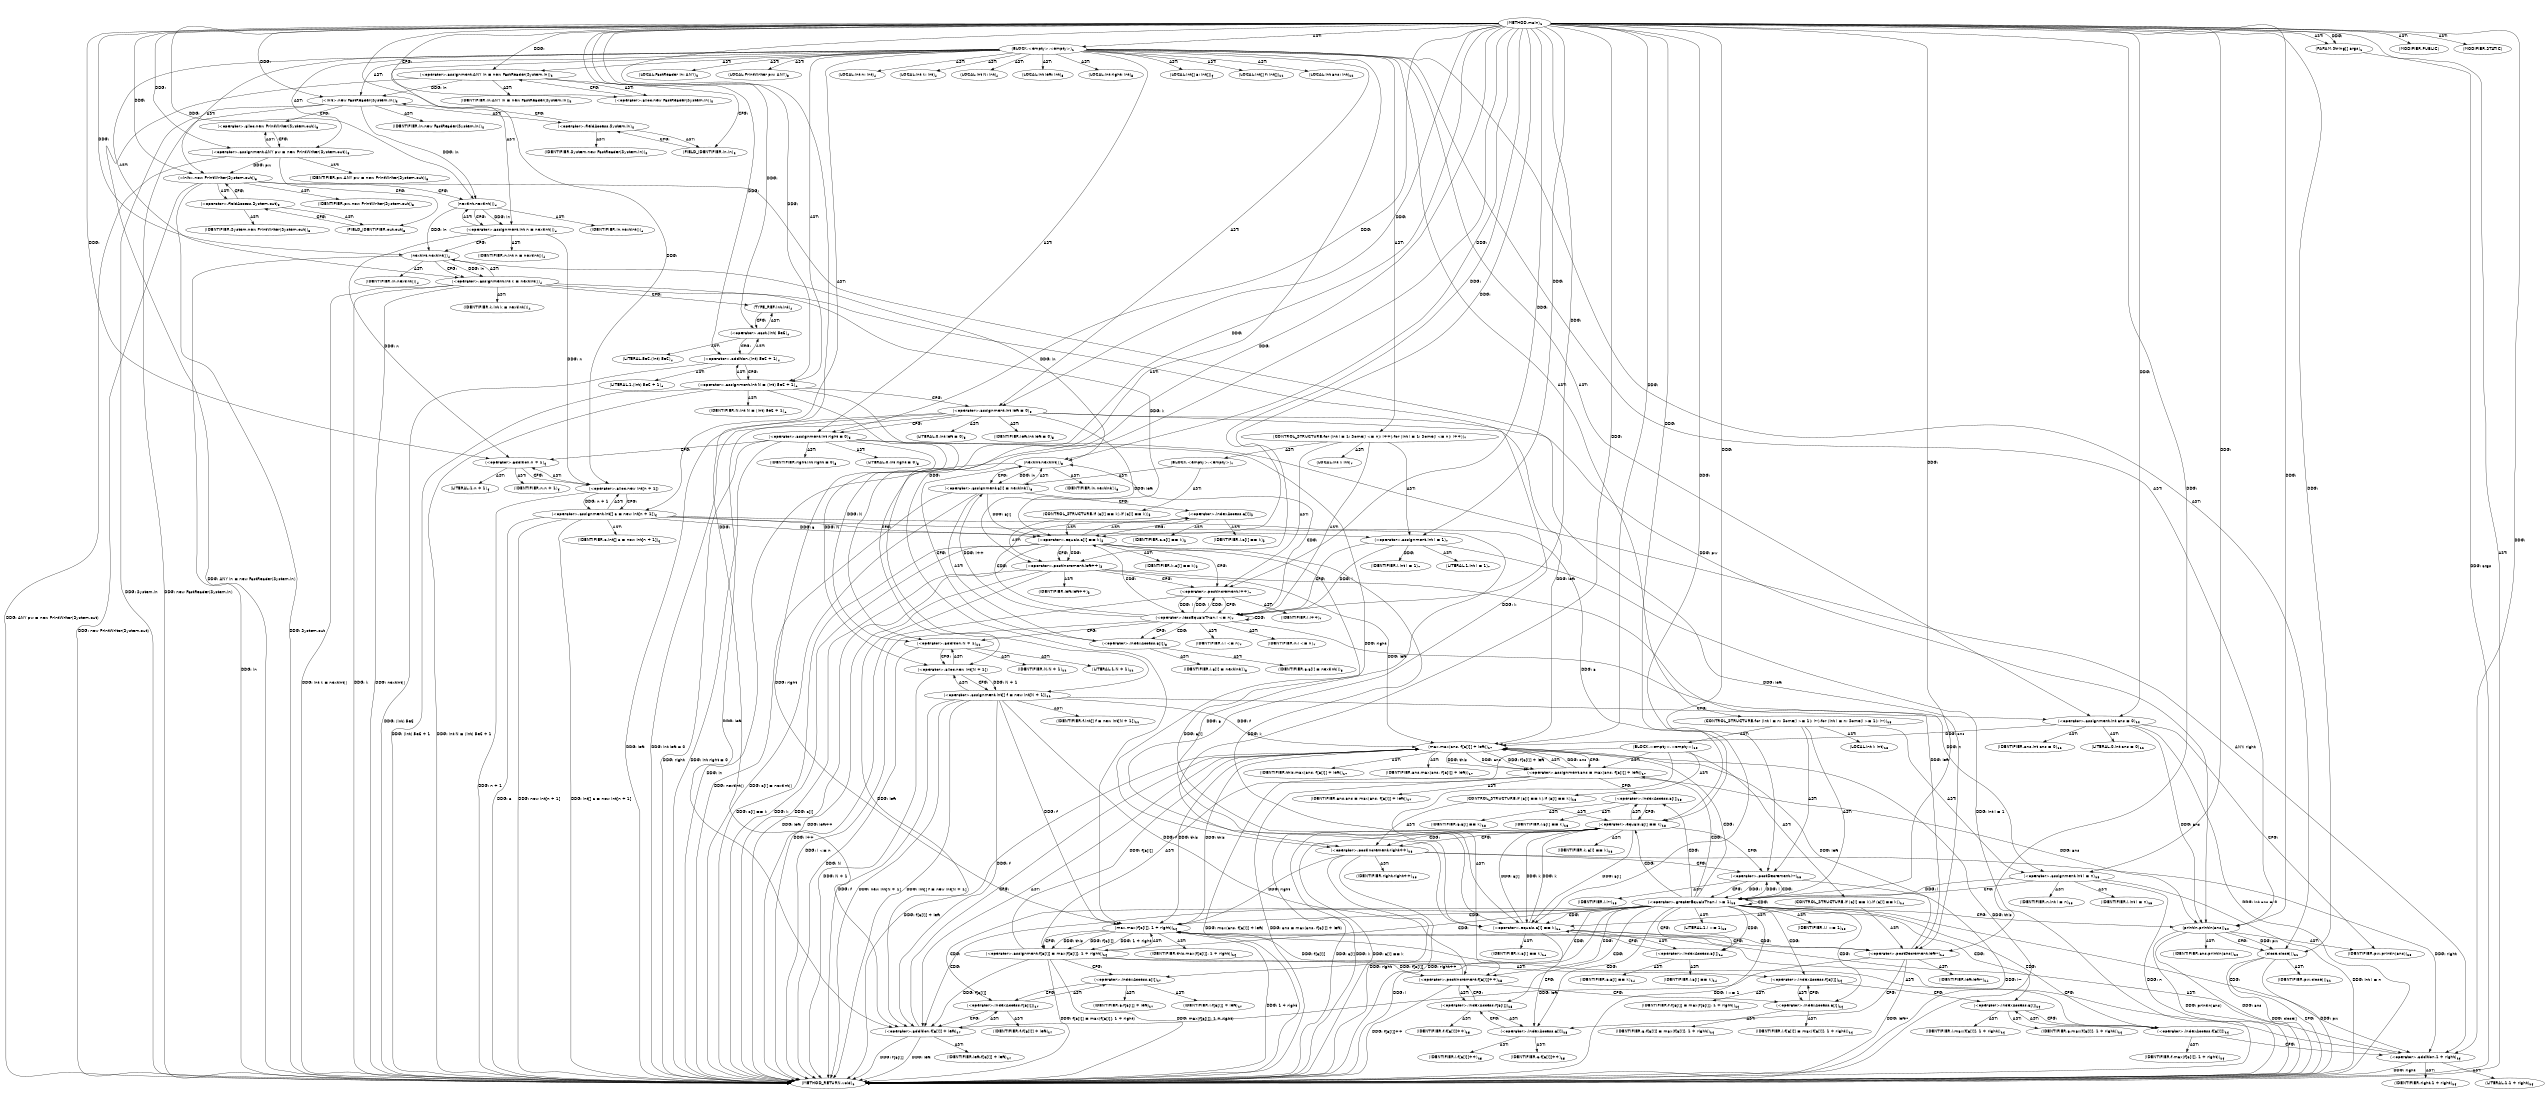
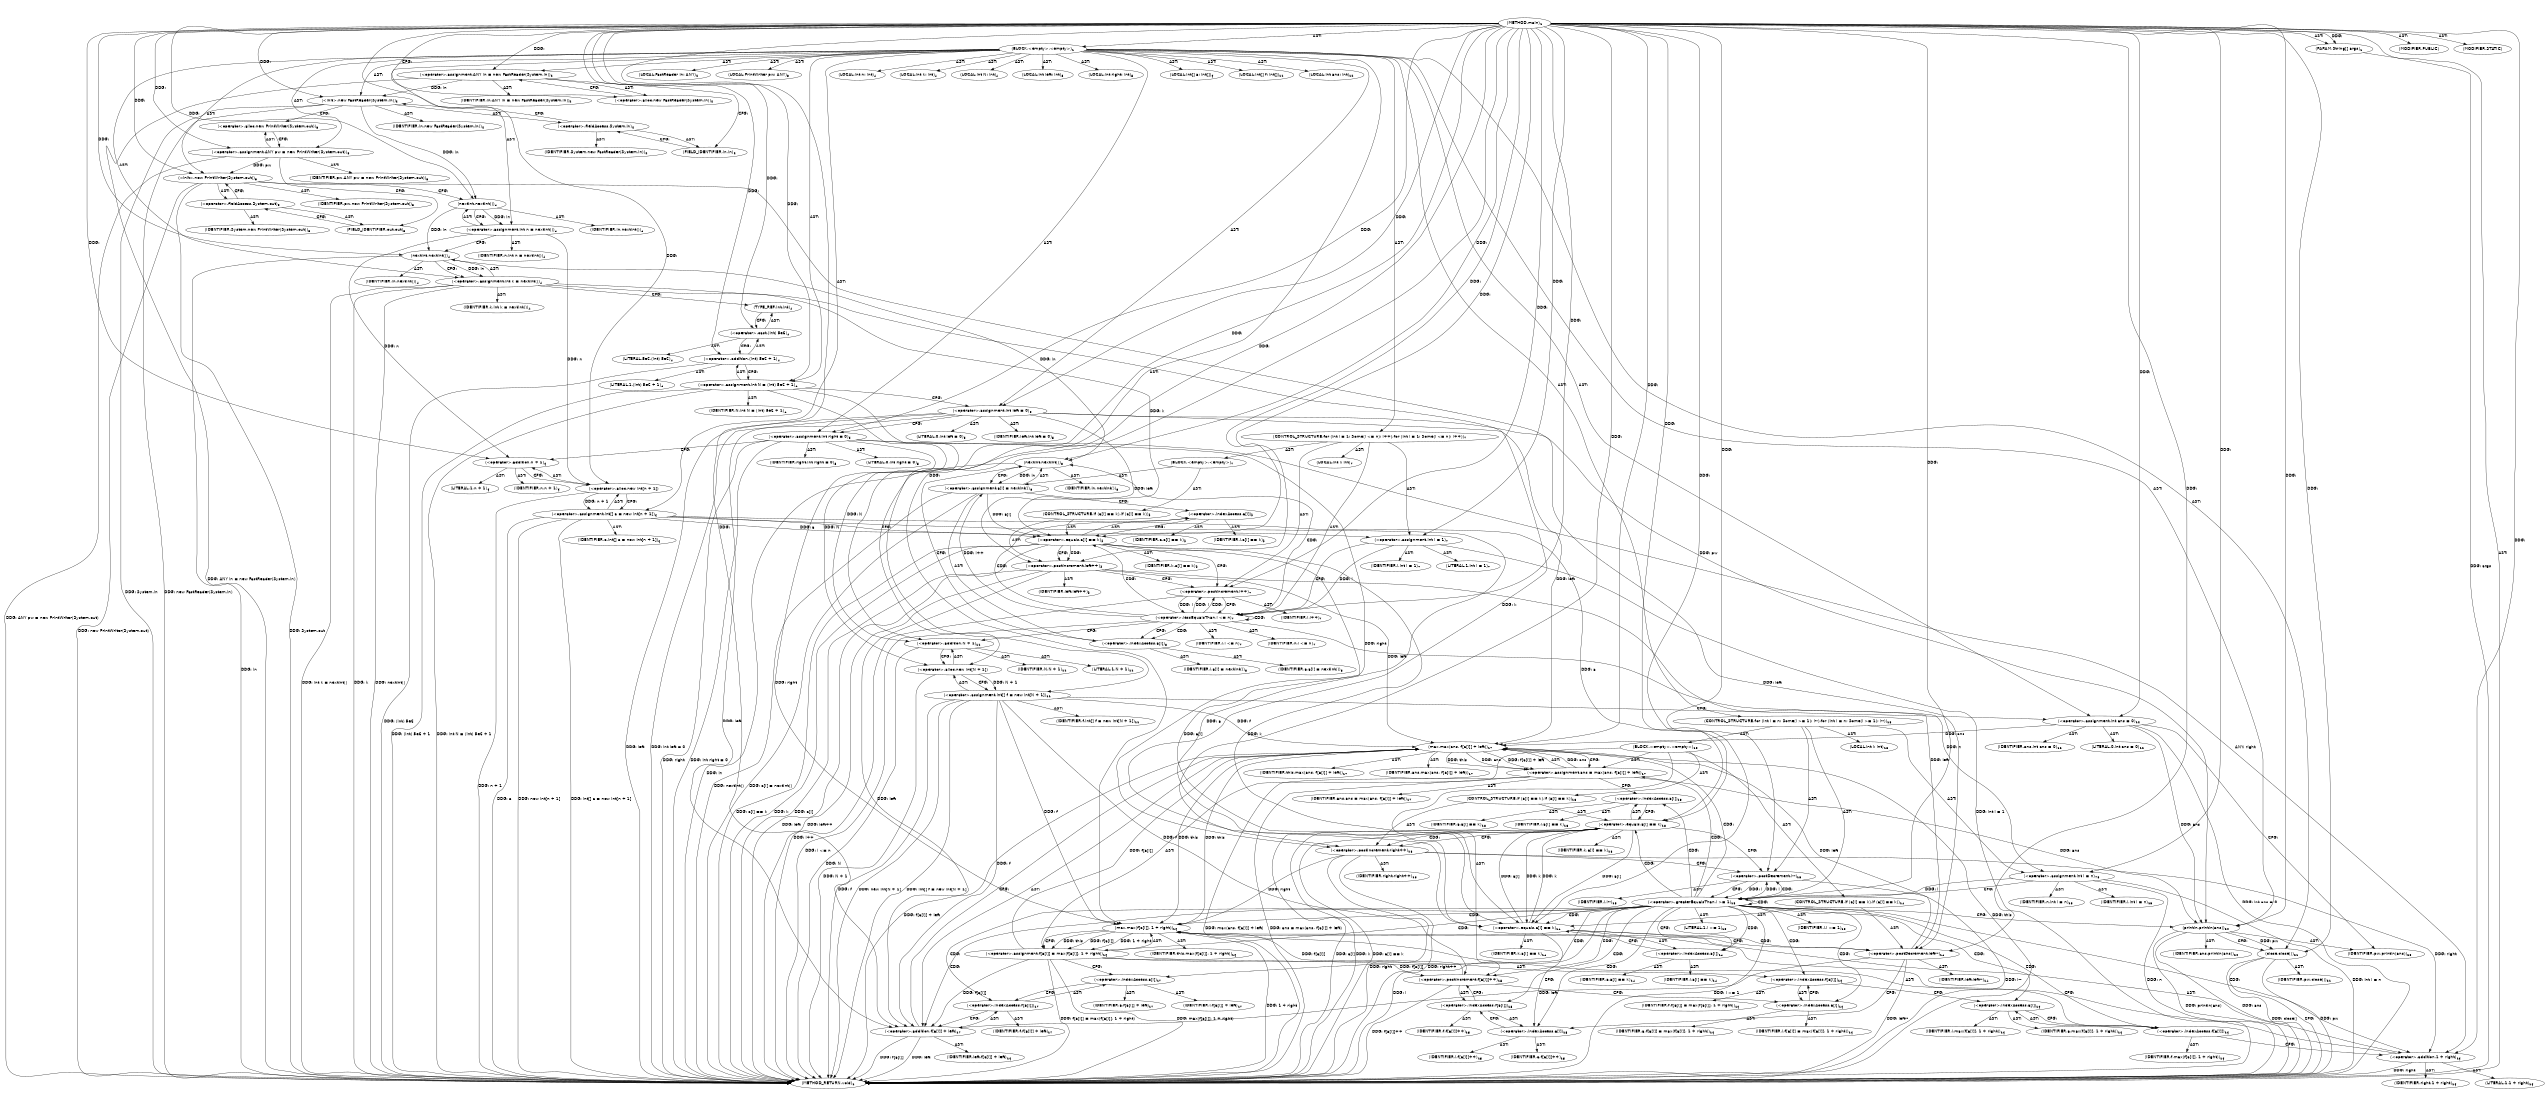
edge "(<operator>.assignment,int i = 1)" -> "(IDENTIFIER,i,int i = 1)": label "DDG: " -> "AST: "
node "(<operator>.assignment,int i = n)": text "13" -> "73"
node "(IDENTIFIER,left,f[a[i]] + left)": text "17" -> "16"
